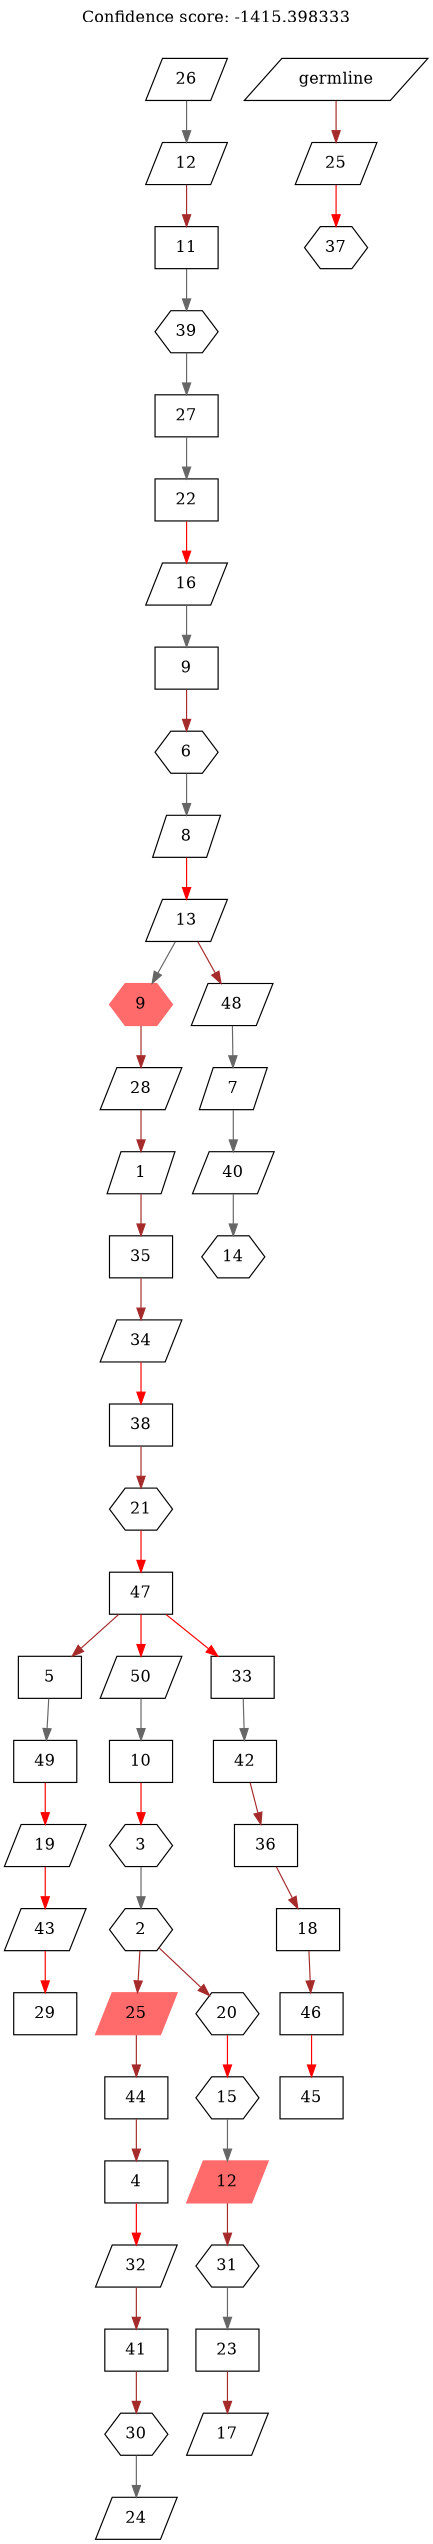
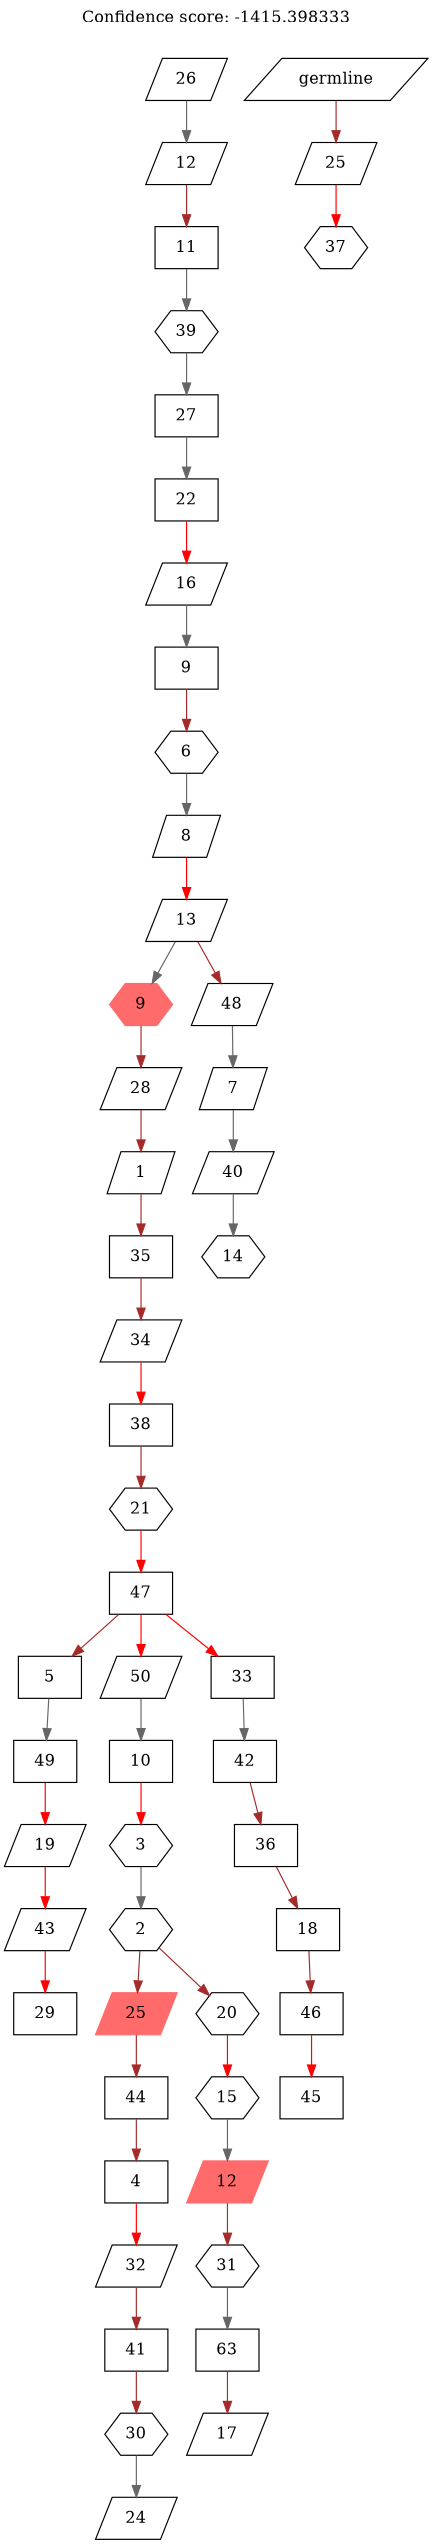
node "23": label "23" -> "63"
